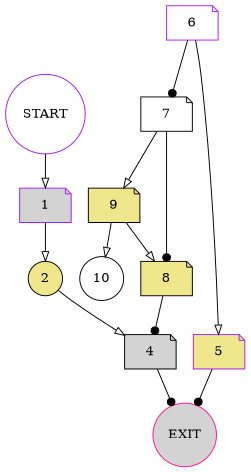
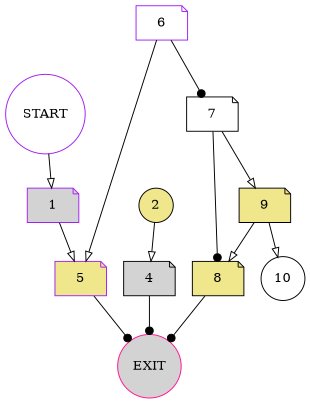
edge "1" -> "2": now "1" -> "5"
edge "8" -> "4": now "8" -> "EXIT"
